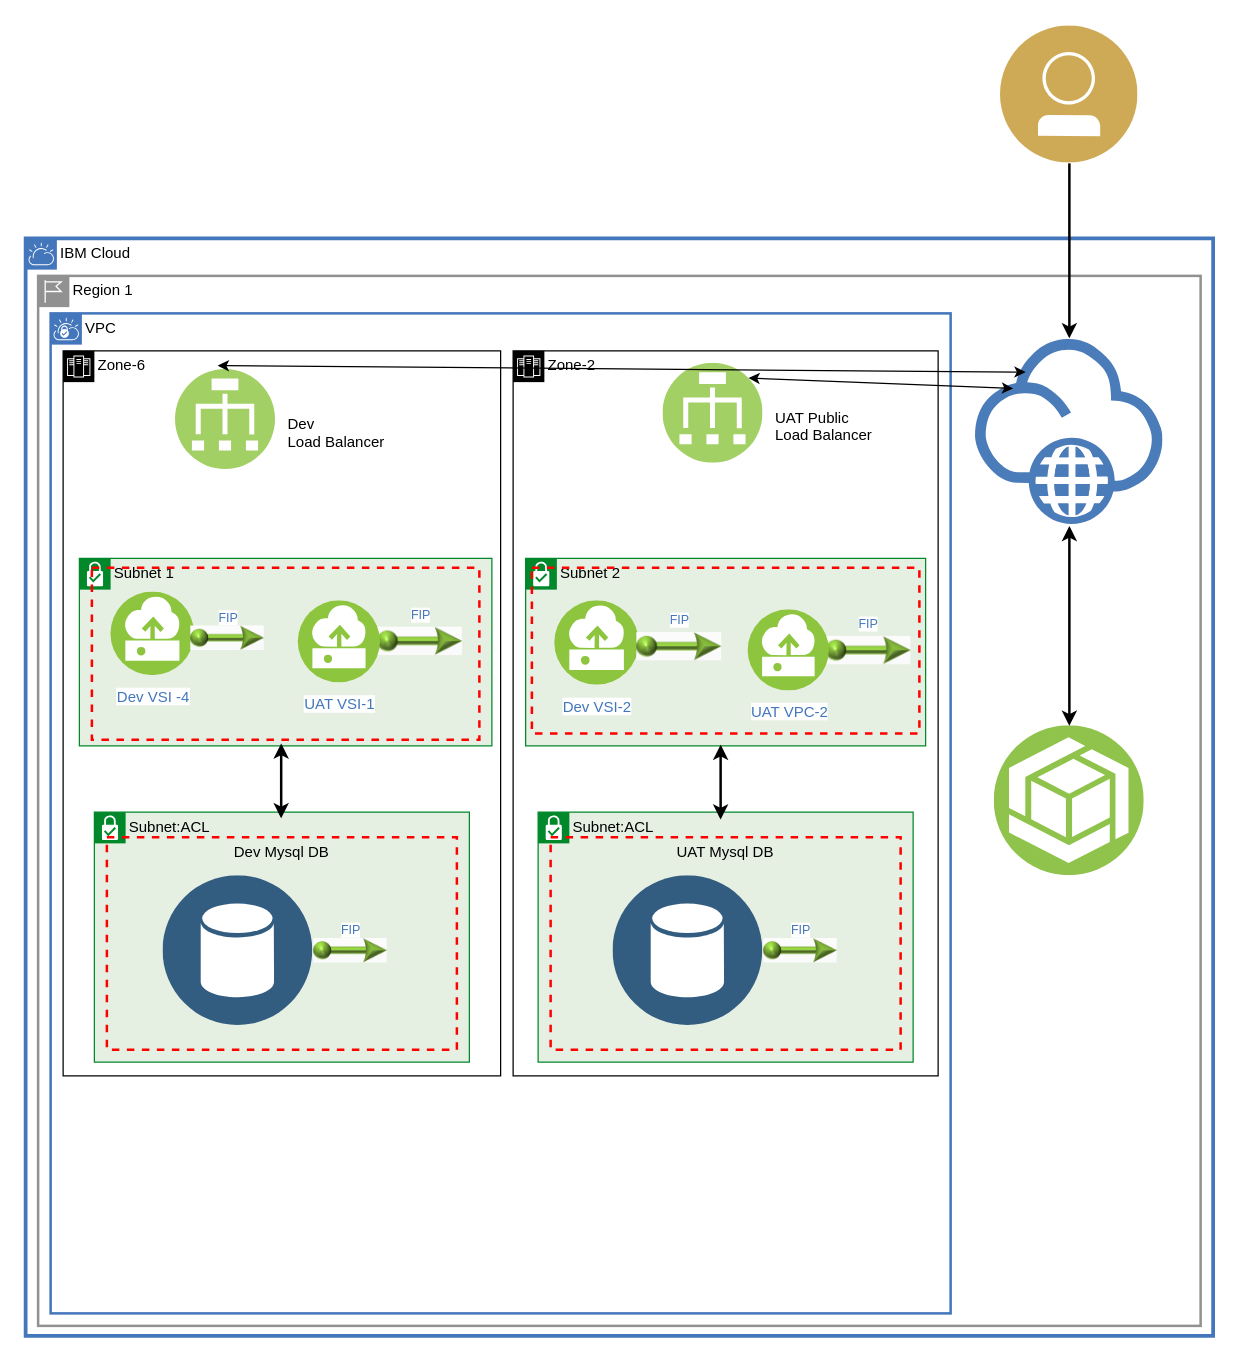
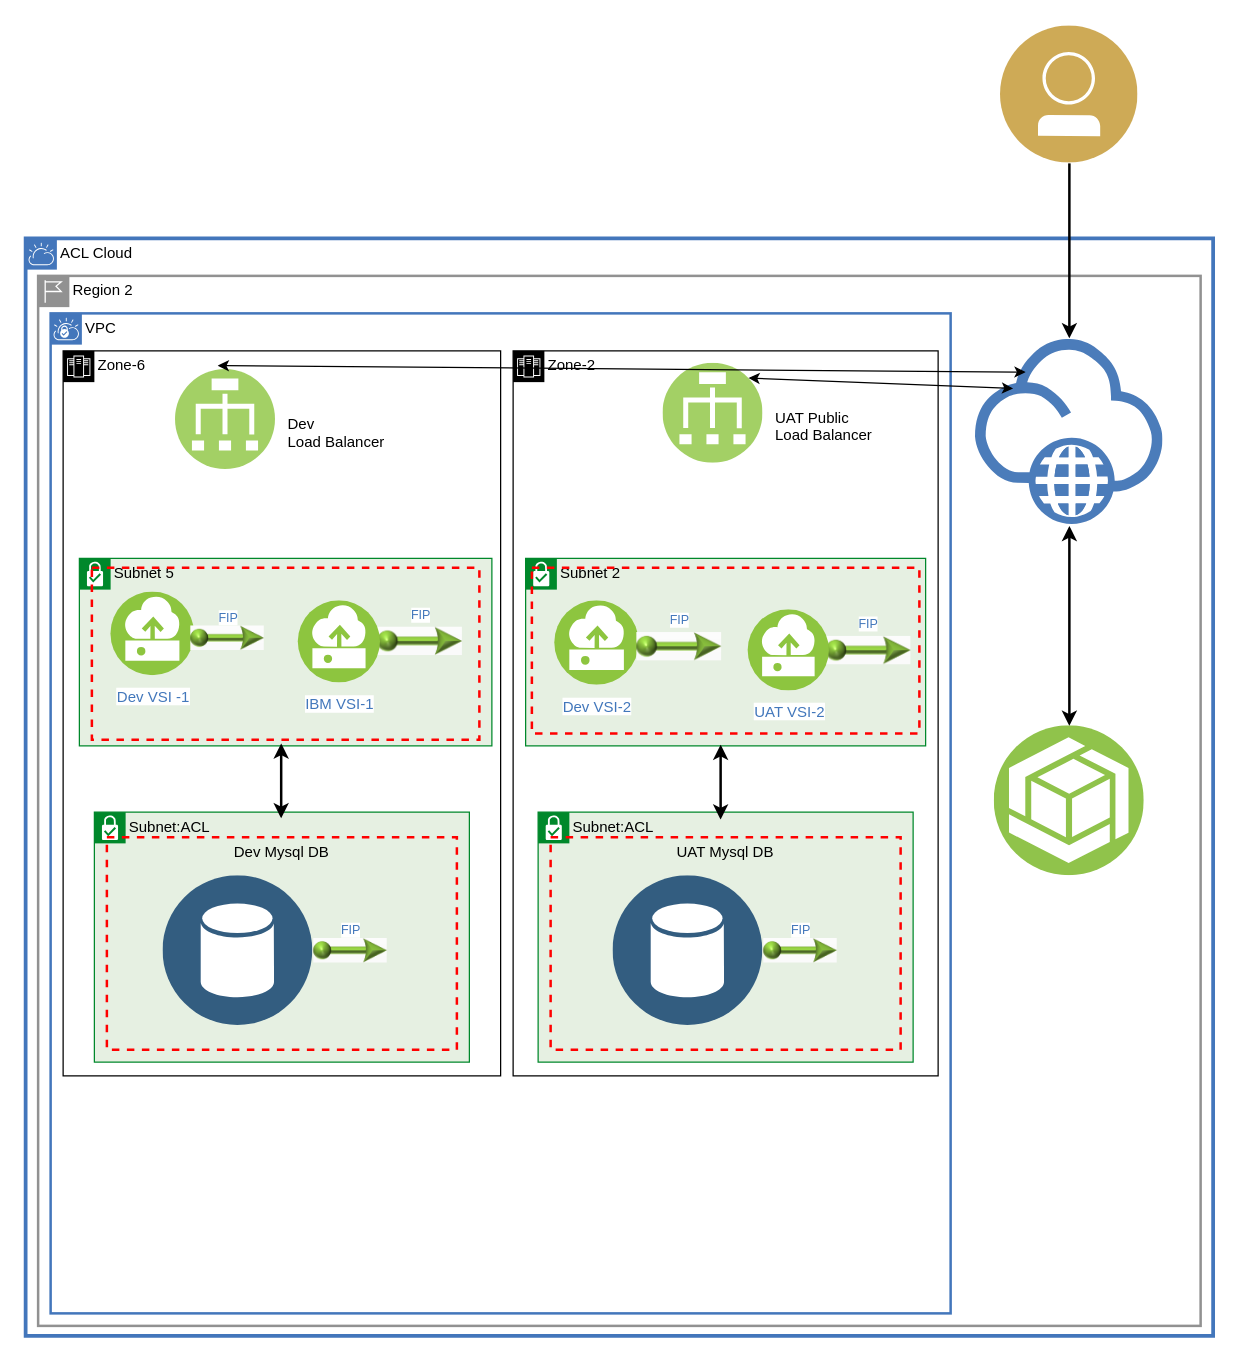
node "IBM Cloud": label "IBM Cloud" -> "ACL Cloud"
node "Region 1": label "Region 1" -> "Region 2"
node "Subnet 1": label "Subnet 1" -> "Subnet 5"
node "Dev VSI -4": label "Dev VSI -4" -> "Dev VSI -1"
node "UAT VSI-1": label "UAT VSI-1" -> "IBM VSI-1"
node "UAT VPC-2": label "UAT VPC-2" -> "UAT VSI-2"
